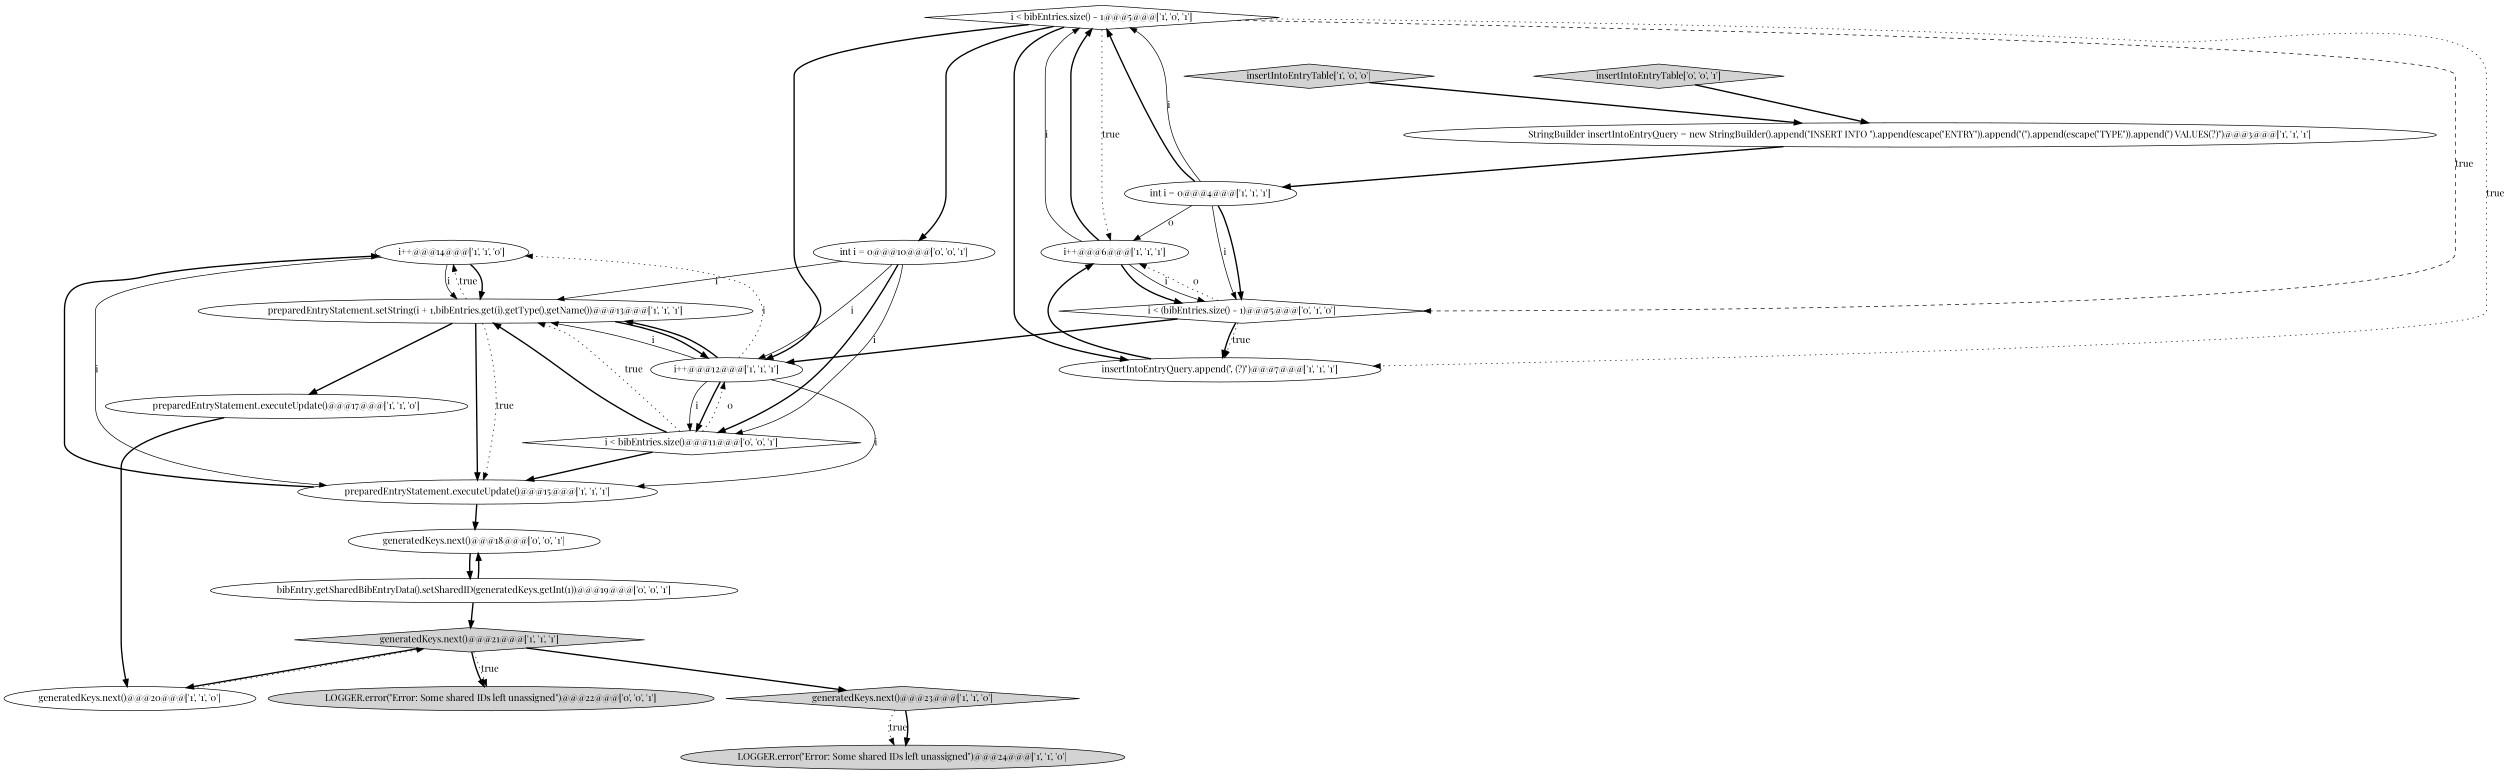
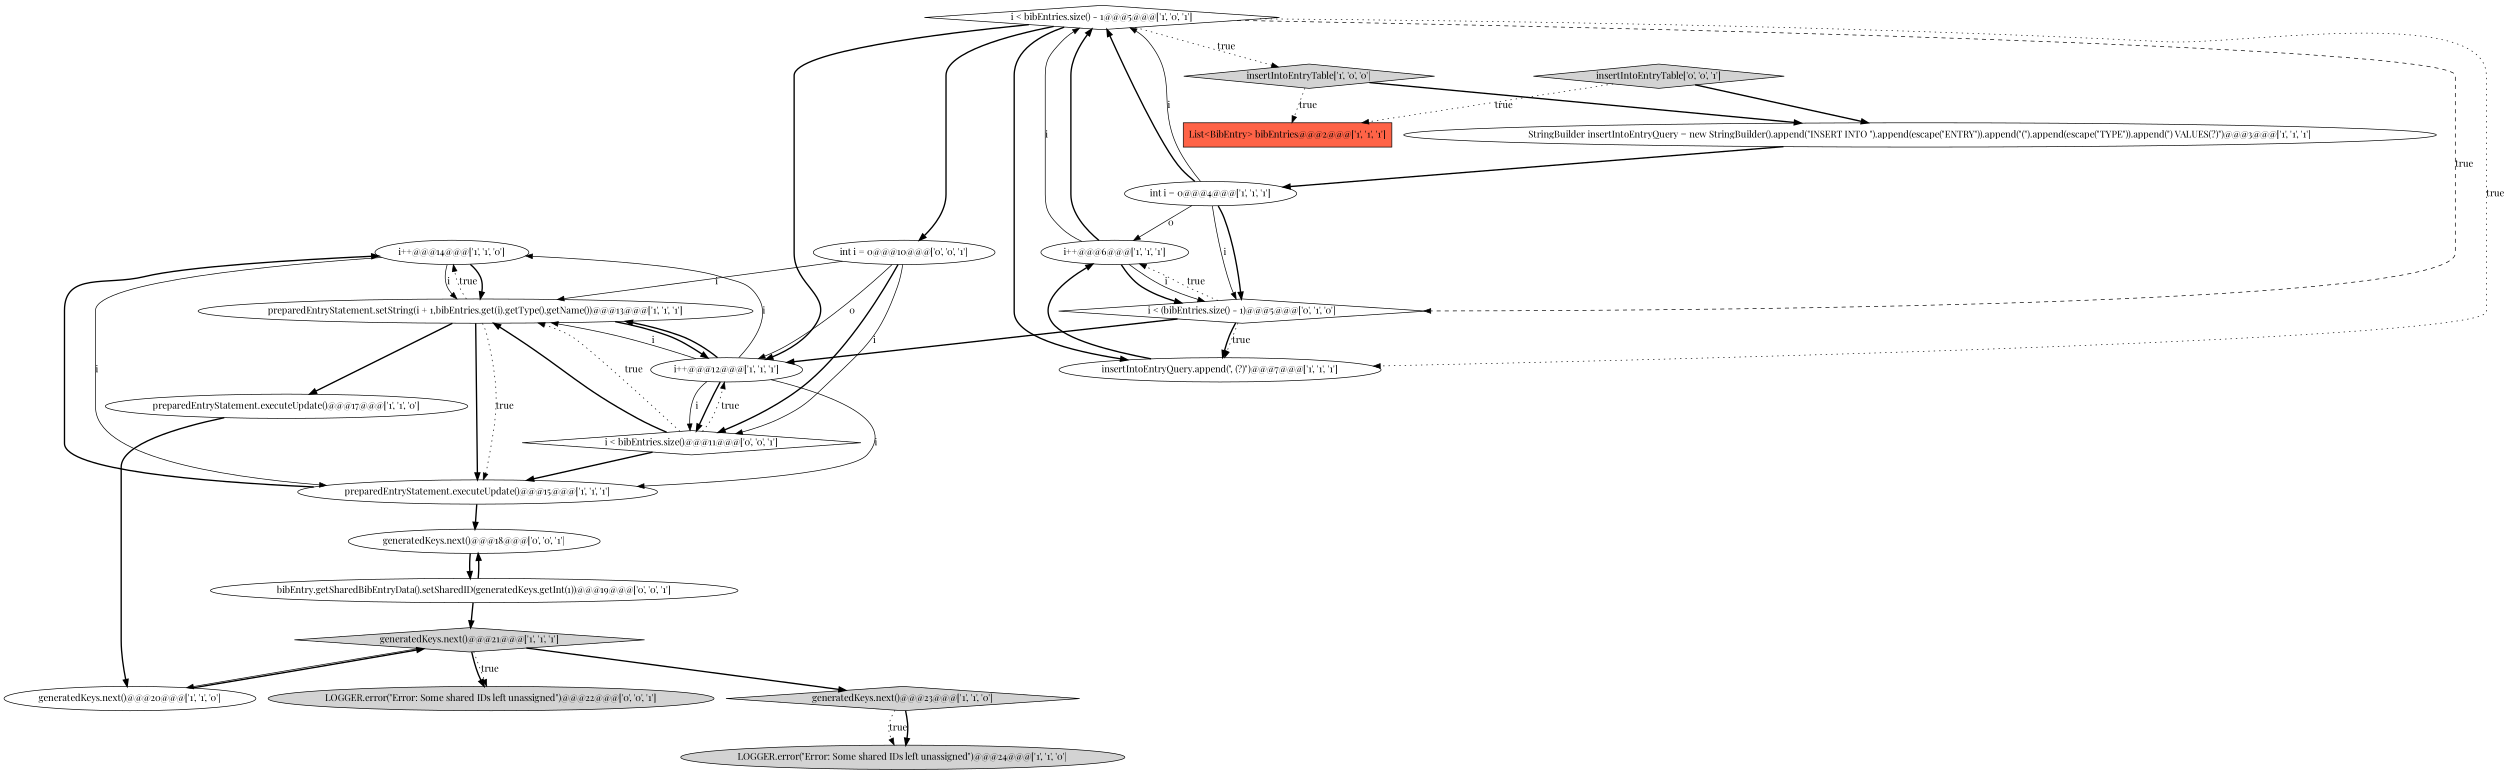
edge "i < bibEntries.size() - 1@@@5@@@['1', '0', '1']" -> "i++@@@6@@@['1', '1', '1']": now "i < bibEntries.size() - 1@@@5@@@['1', '0', '1']" -> "insertIntoEntryTable['1', '0', '0']"
node "List<BibEntry> bibEntries@@@2@@@['1', '1', '1']": added
edge "i++@@@12@@@['1', '1', '1']" -> "i++@@@14@@@['1', '1', '0']": style dotted -> solid
edge "i < (bibEntries.size() - 1)@@@5@@@['0', '1', '0']" -> "i++@@@6@@@['1', '1', '1']": label "0" -> "true"
edge "int i = 0@@@10@@@['0', '0', '1']" -> "i++@@@12@@@['1', '1', '1']": label "i" -> "0"
edge "i < bibEntries.size()@@@11@@@['0', '0', '1']" -> "i++@@@12@@@['1', '1', '1']": label "0" -> "true"
edge "generatedKeys.next()@@@21@@@['1', '1', '1']" -> "generatedKeys.next()@@@20@@@['1', '1', '0']": style bold -> solid
edge "generatedKeys.next()@@@20@@@['1', '1', '0']" -> "generatedKeys.next()@@@21@@@['1', '1', '1']": style dotted -> bold
